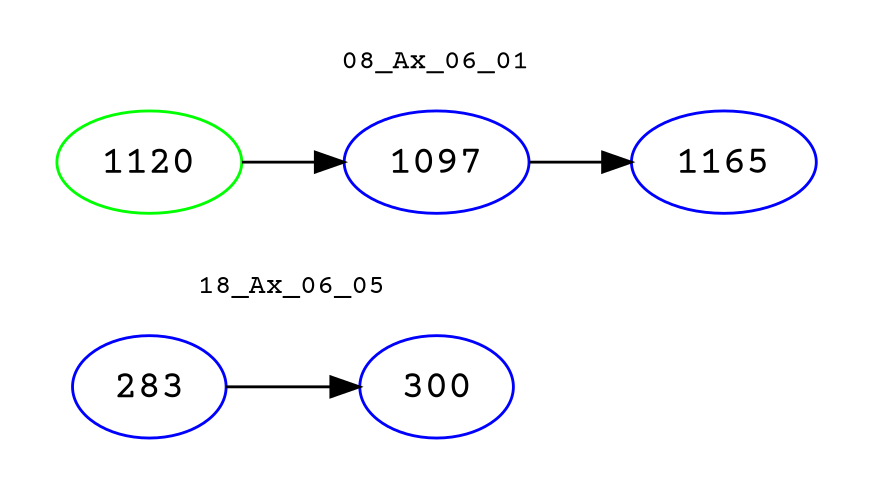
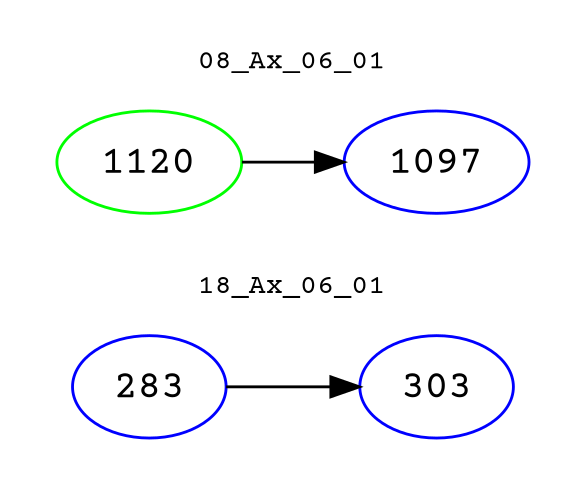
node "1165": removed
cluster "18_Ax_06_05": label "18_Ax_06_05" -> "18_Ax_06_01"
node "300": label "300" -> "303"
